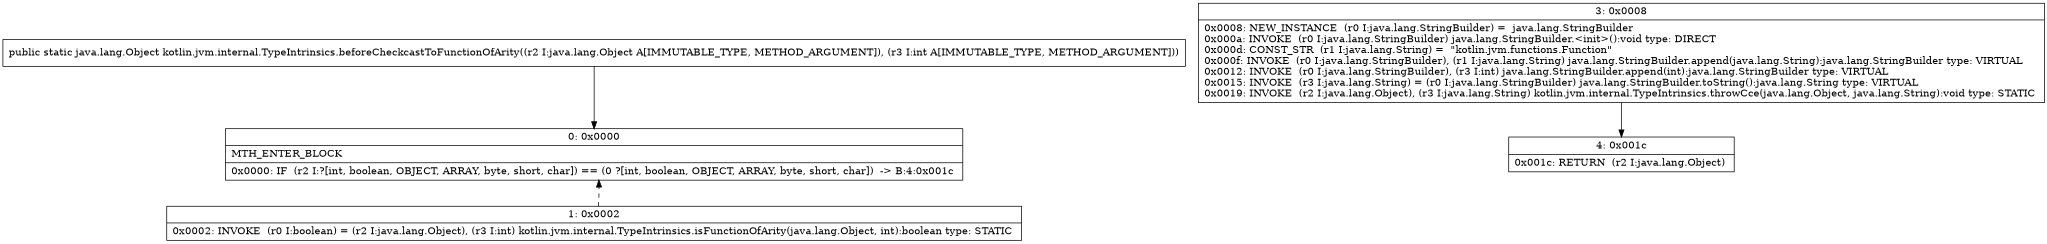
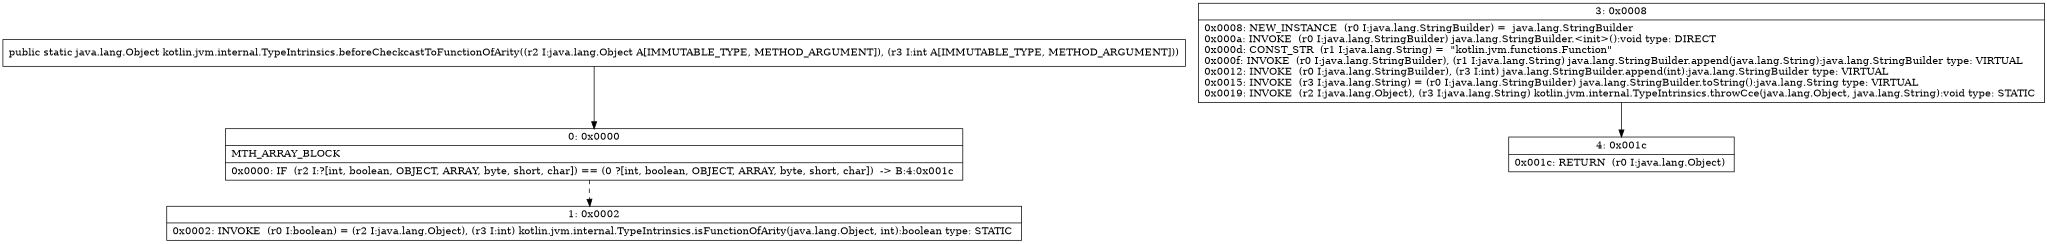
node "0: 0x0000": text "MTH_ENTER_BLOCK" -> "MTH_ARRAY_BLOCK"
node "4: 0x001c": text "0x001c: RETURN  (r2 I:java.lang.Object)" -> "0x001c: RETURN  (r0 I:java.lang.Object)"
edge "1: 0x0002" -> "0: 0x0000": reversed
